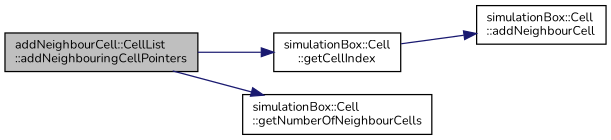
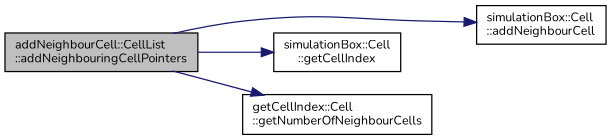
edge "simulationBox::Cell ::getCellIndex" -> "simulationBox::Cell ::addNeighbourCell": now "addNeighbourCell::CellList ::addNeighbouringCellPointers" -> "simulationBox::Cell ::addNeighbourCell"
node "simulationBox::Cell ::getNumberOfNeighbourCells": label "simulationBox::Cell ::getNumberOfNeighbourCells" -> "getCellIndex::Cell ::getNumberOfNeighbourCells"
